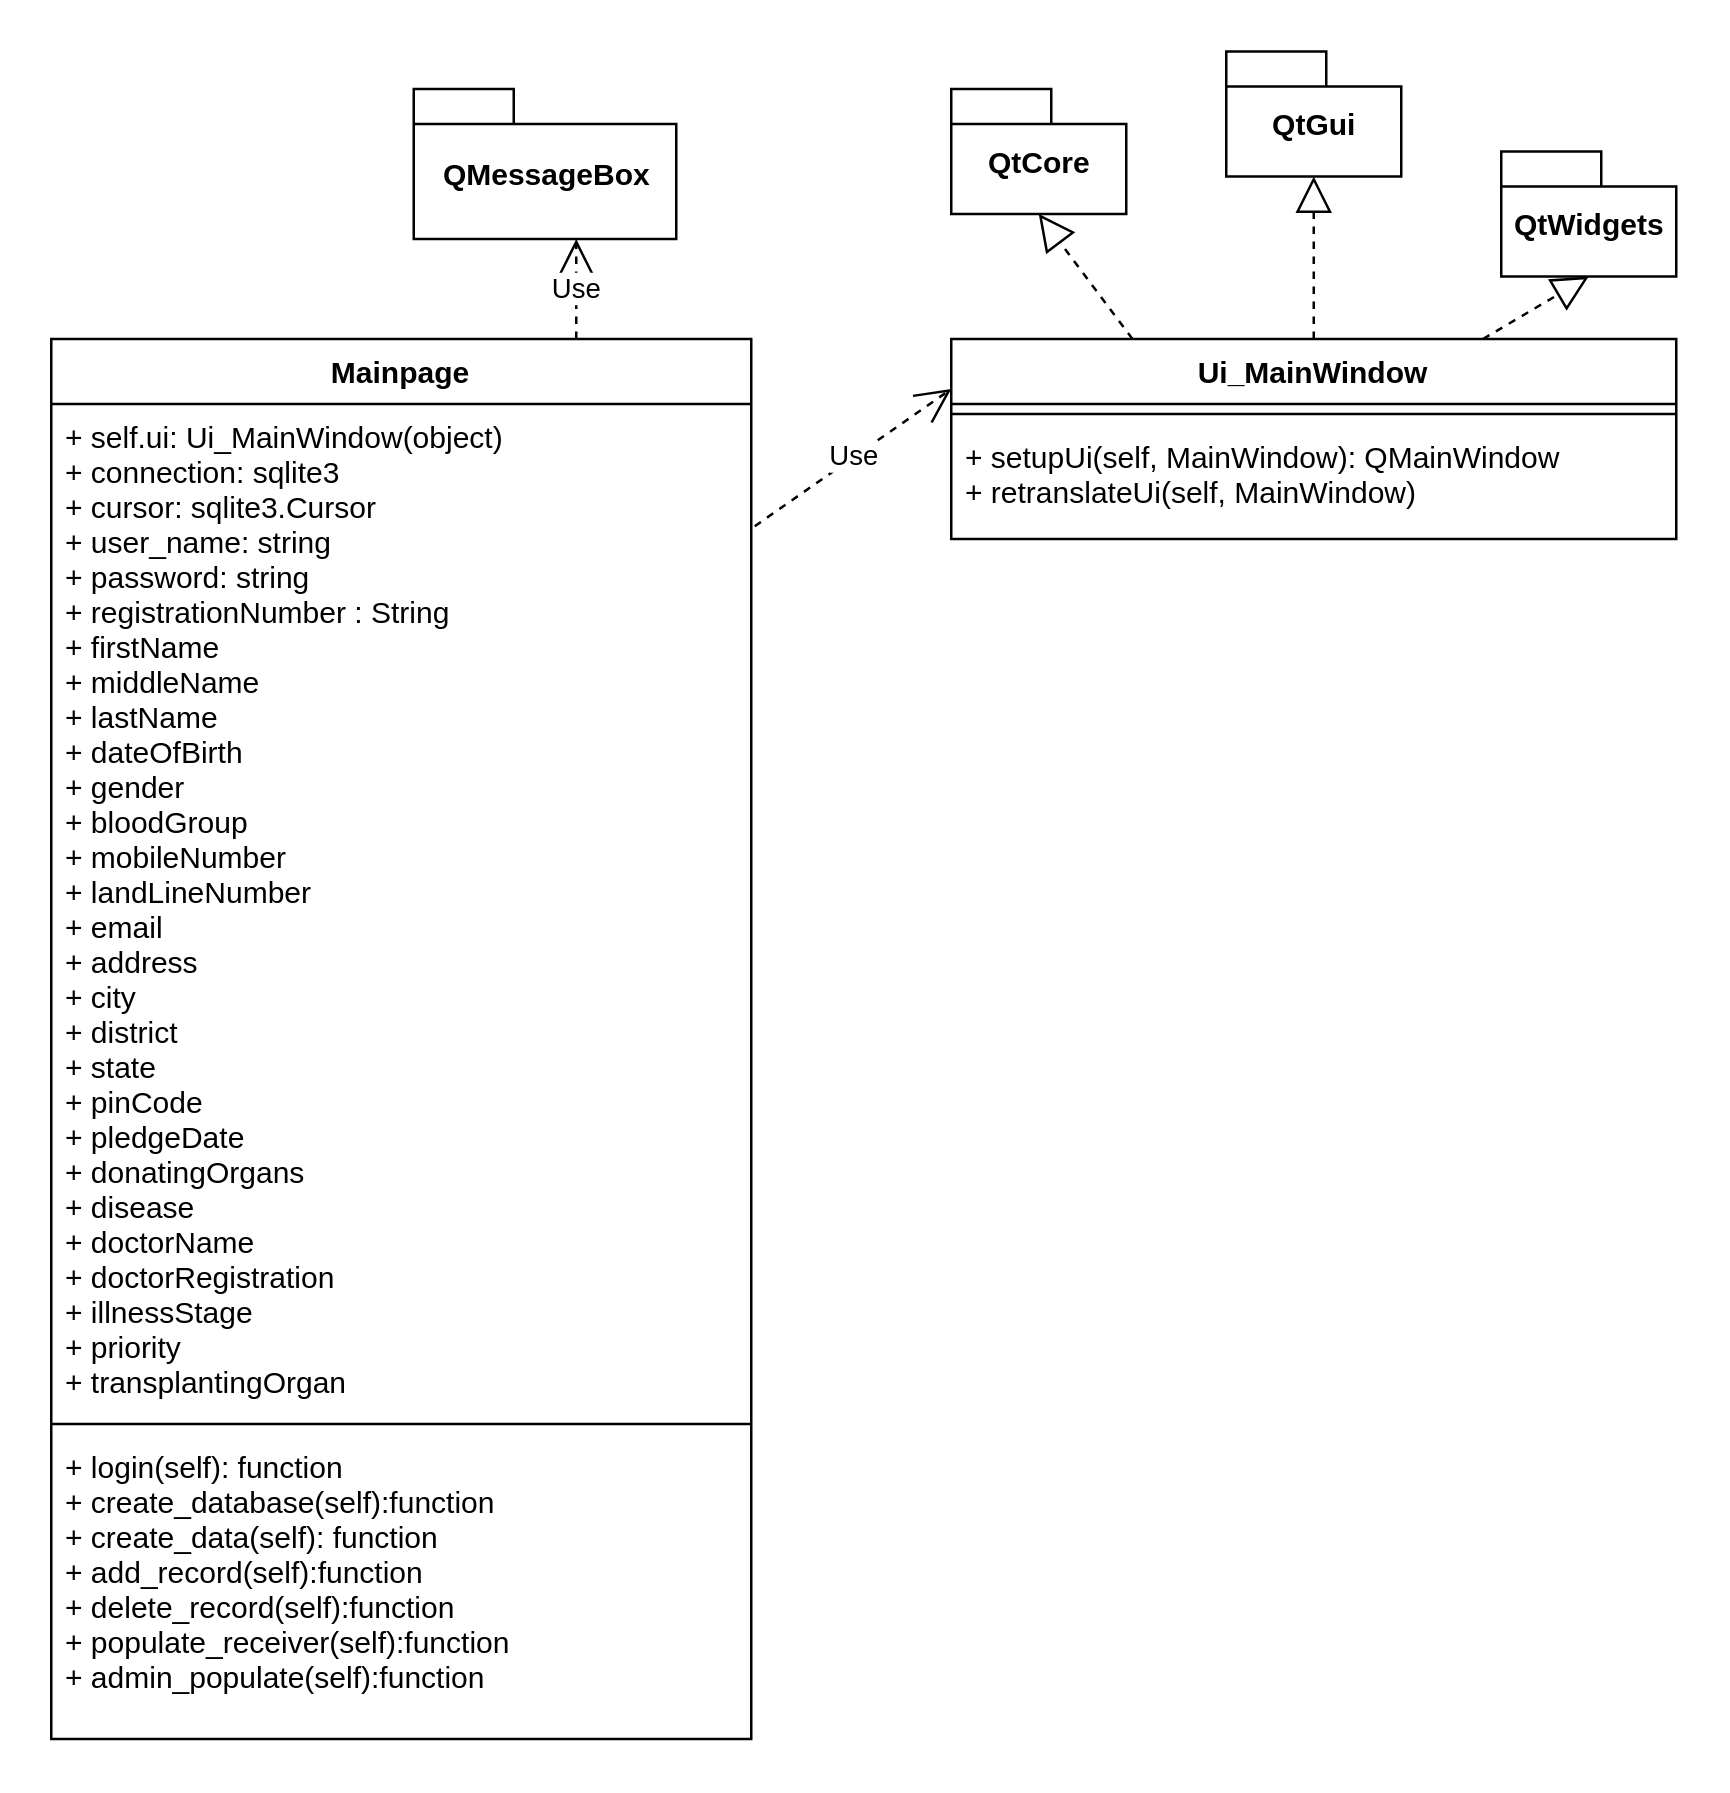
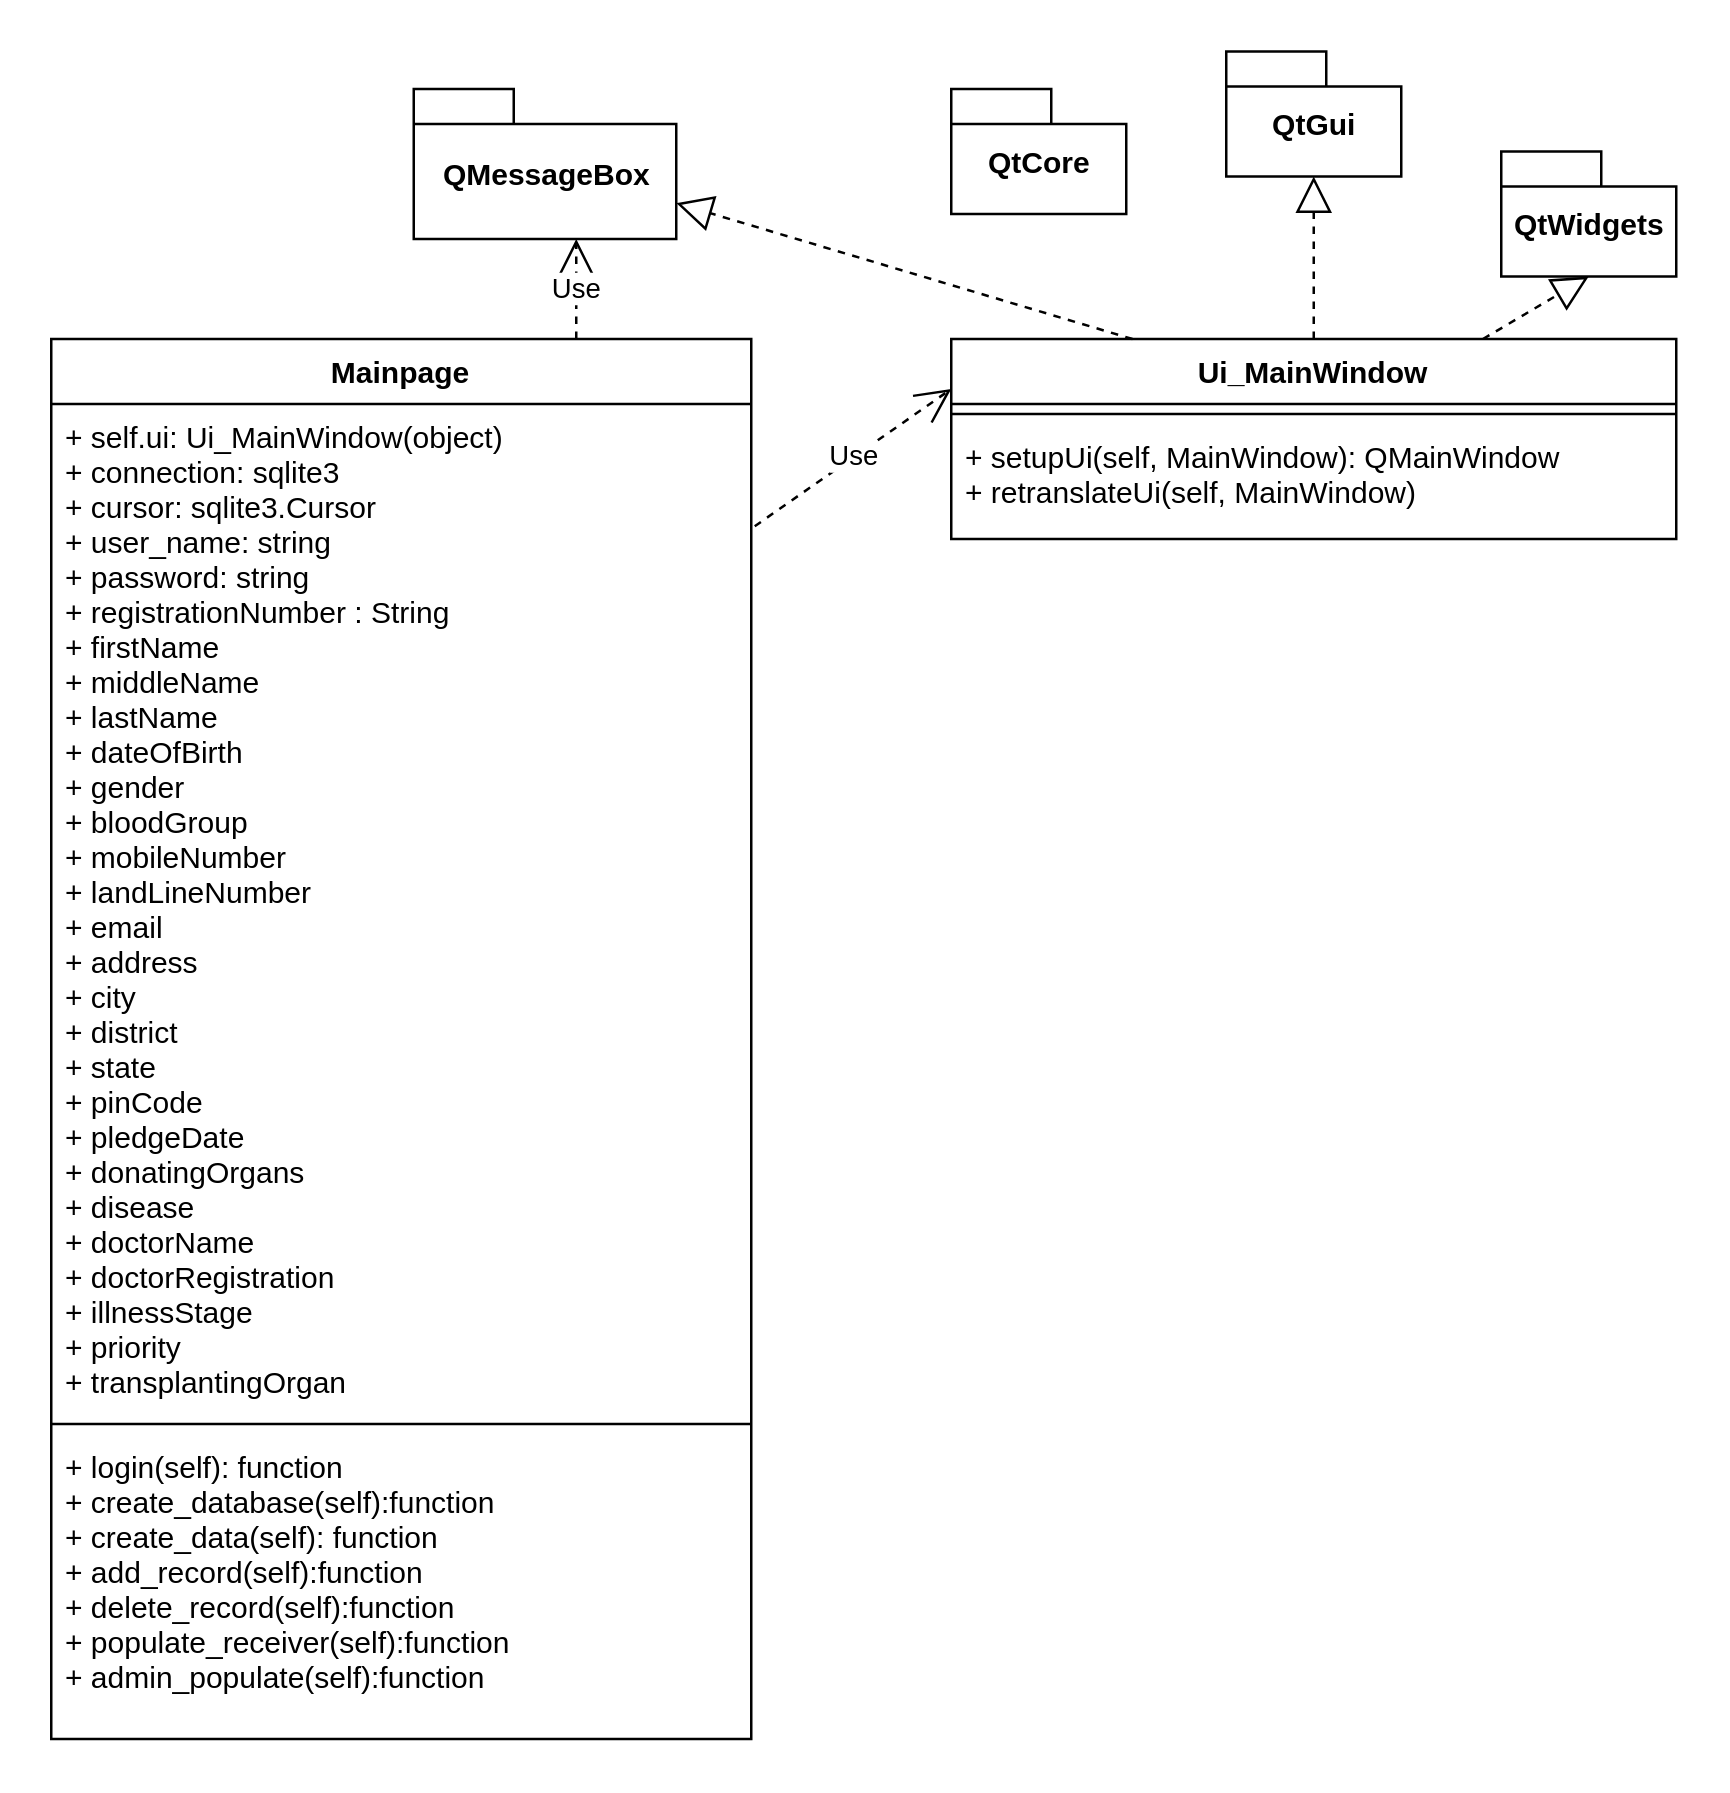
edge "Ui_MainWindow" -> "QtCore": now "Ui_MainWindow" -> "QMessageBox"
